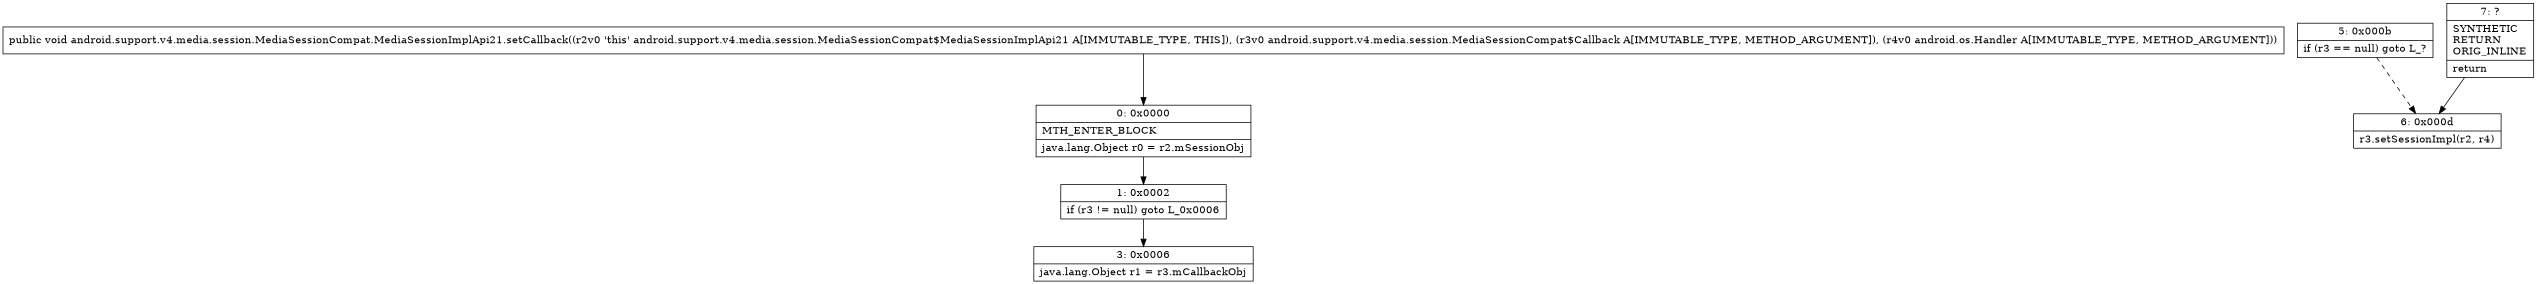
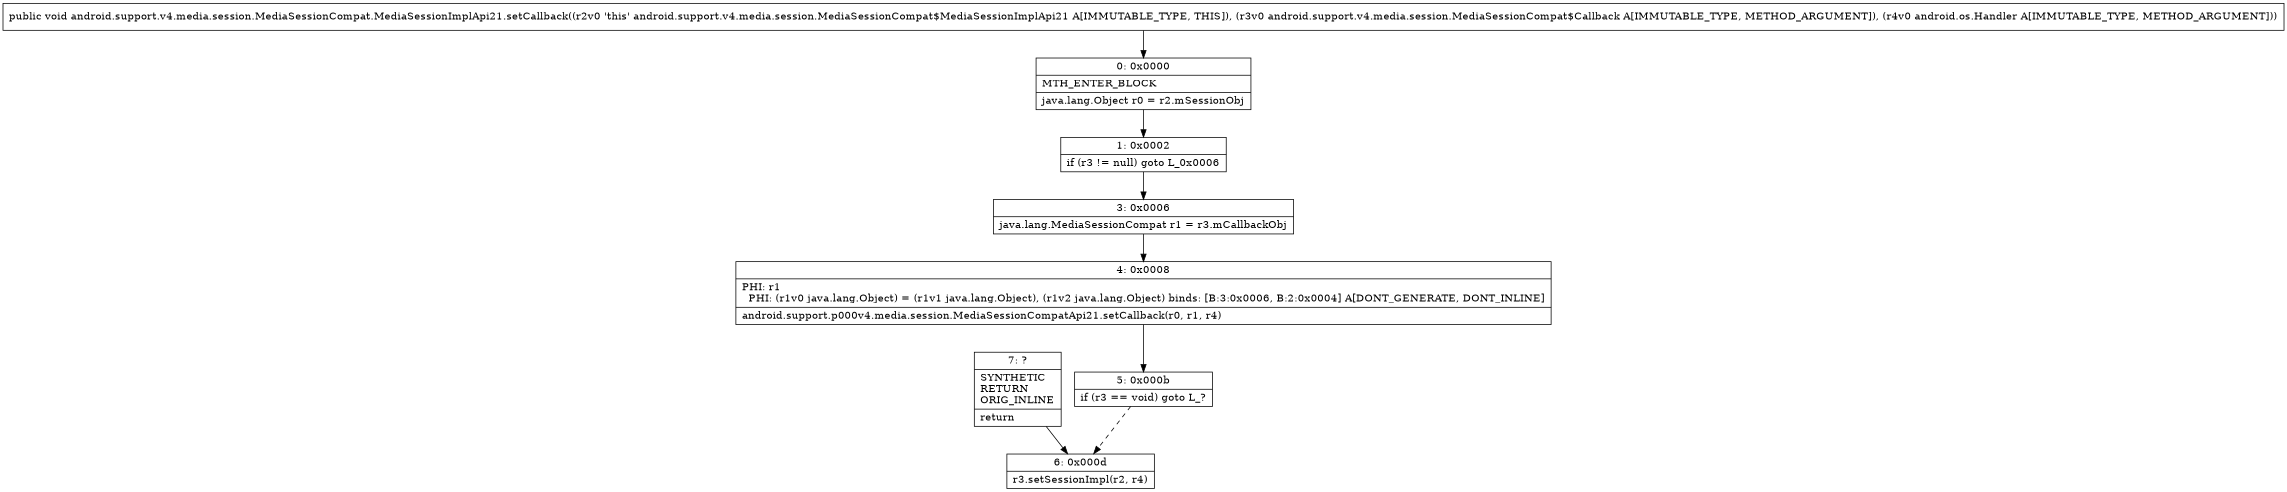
node "5: 0x000b": text "if (r3 == null) goto L_?" -> "if (r3 == void) goto L_?"
node "3: 0x0006": text "java.lang.Object r1 = r3.mCallbackObj" -> "java.lang.MediaSessionCompat r1 = r3.mCallbackObj"
node "4: 0x0008": added
